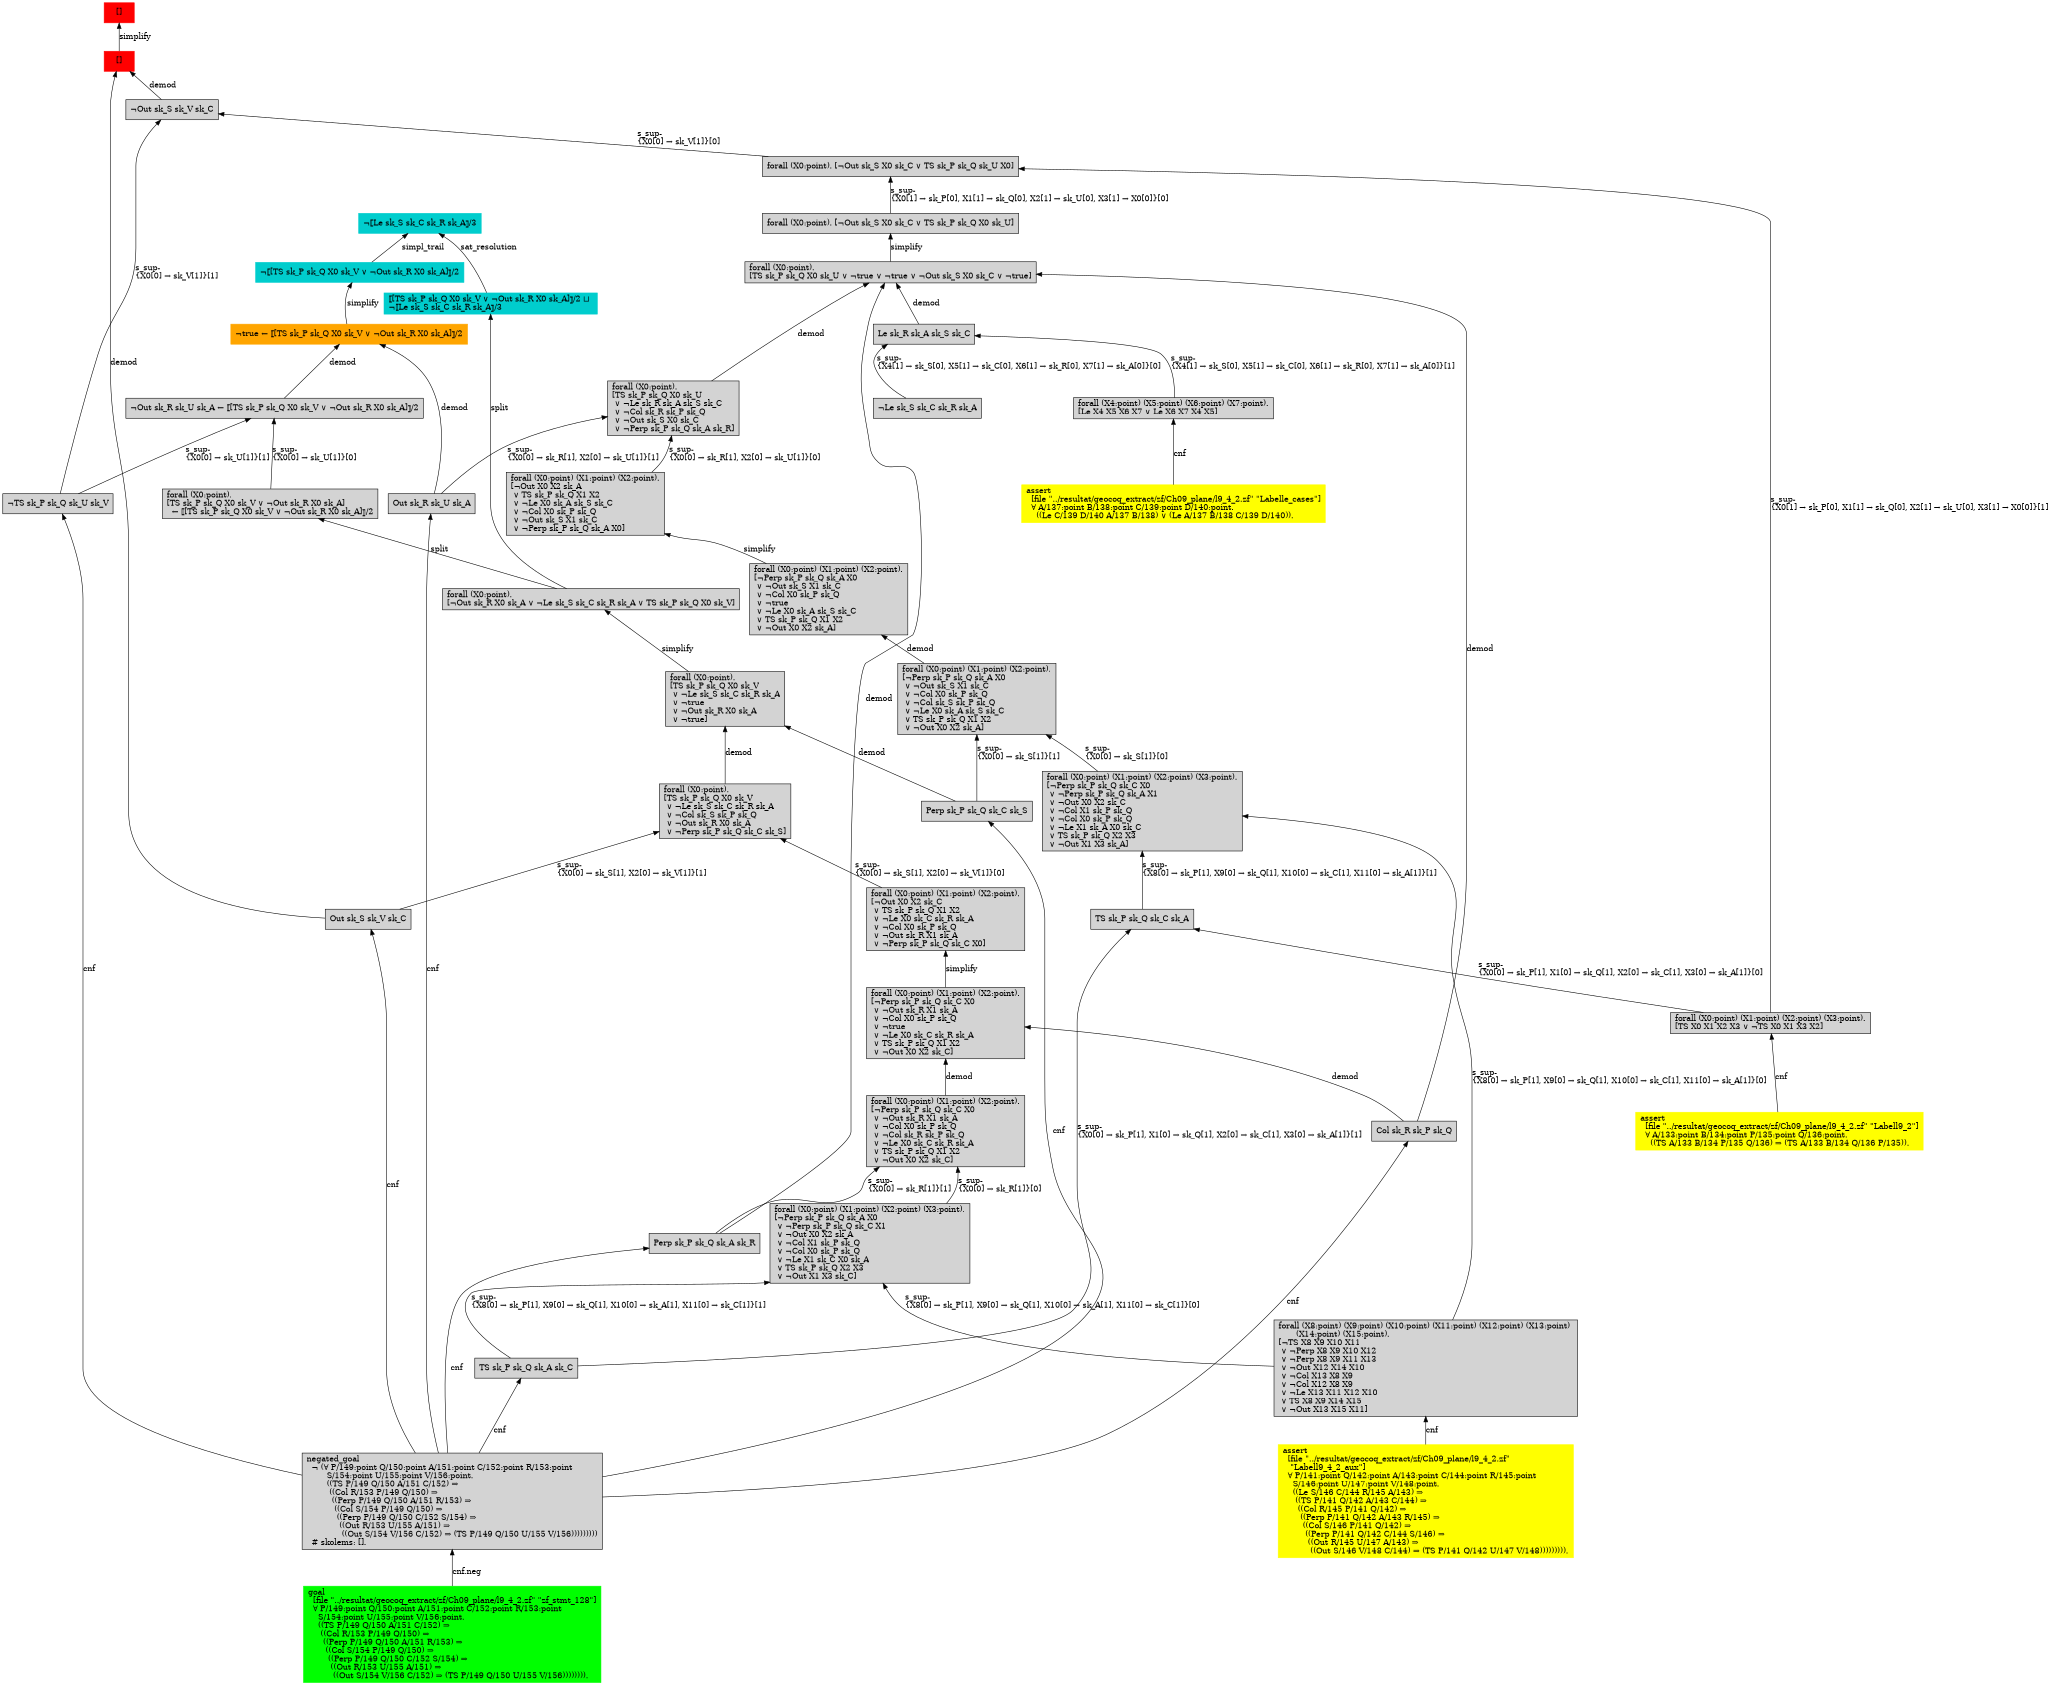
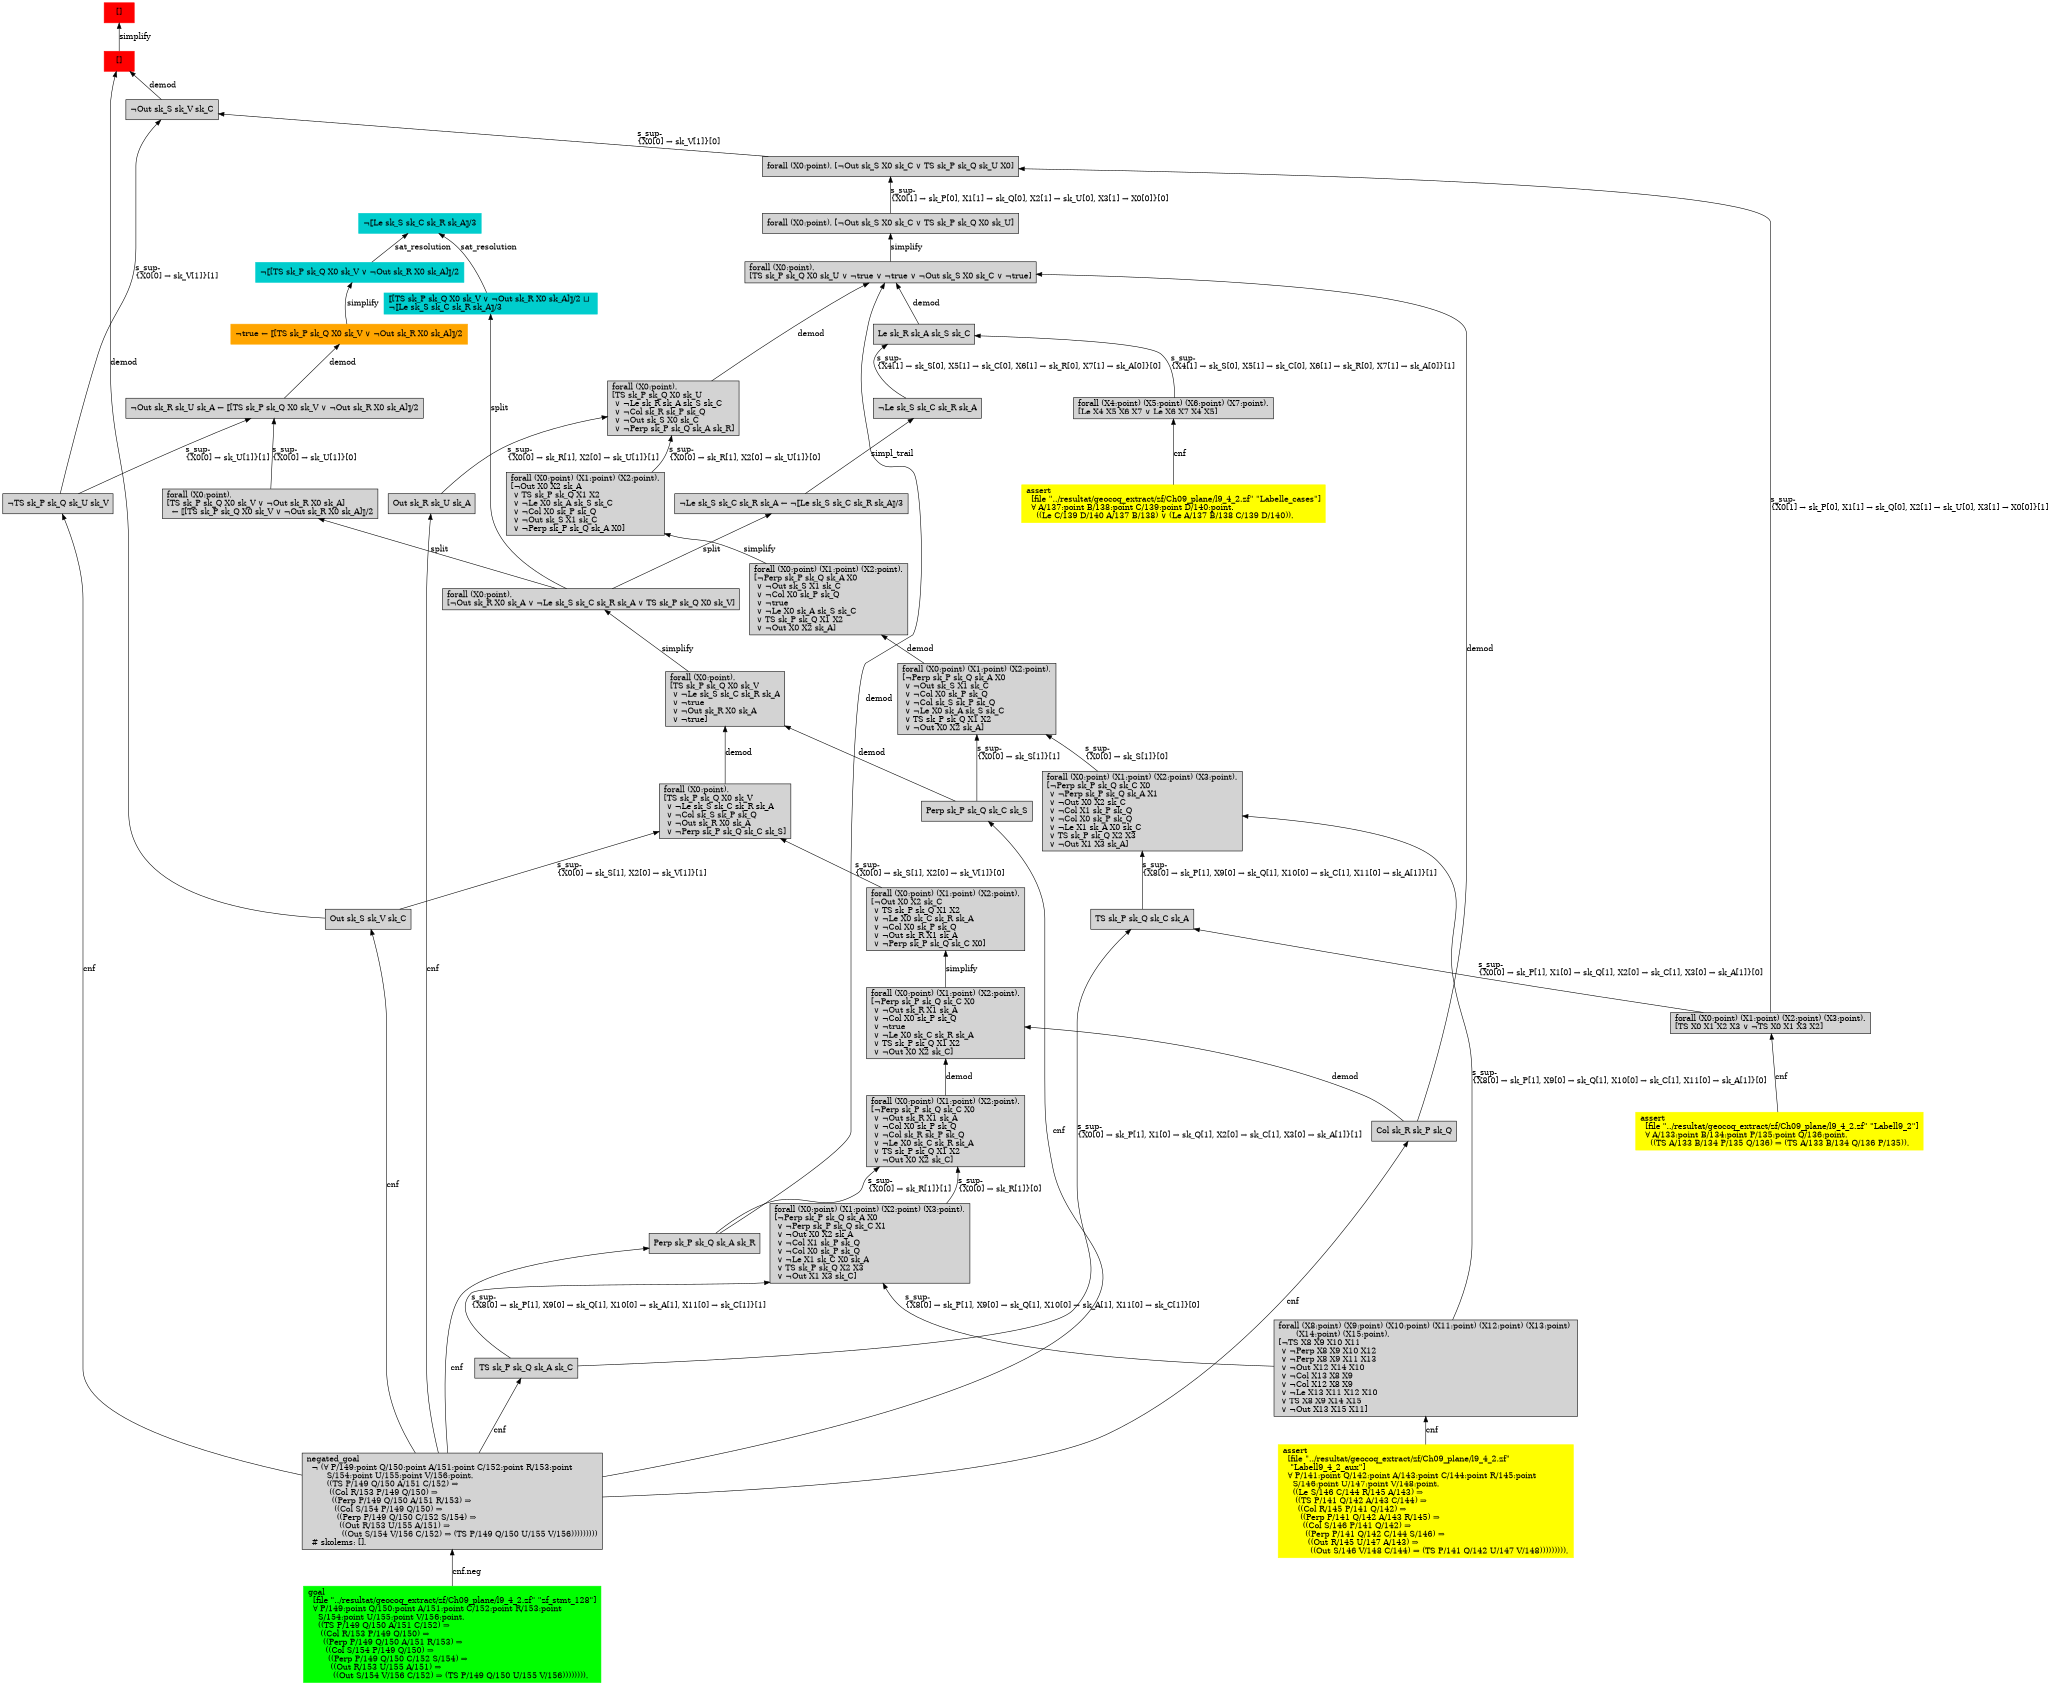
edge "¬⟦[TS sk_P sk_Q X0 sk_V ∨ ¬Out sk_R X0 sk_A]⟧/2" -> "¬⟦Le sk_S sk_C sk_R sk_A⟧/3": label "simpl_trail" -> "sat_resolution"
edge "Out sk_R sk_U sk_A" -> "¬true ← ⟦[TS sk_P sk_Q X0 sk_V ∨ ¬Out sk_R X0 sk_A]⟧/2": removed, label "demod"
node "¬Le sk_S sk_C sk_R sk_A ← ¬⟦Le sk_S sk_C sk_R sk_A⟧/3": added
